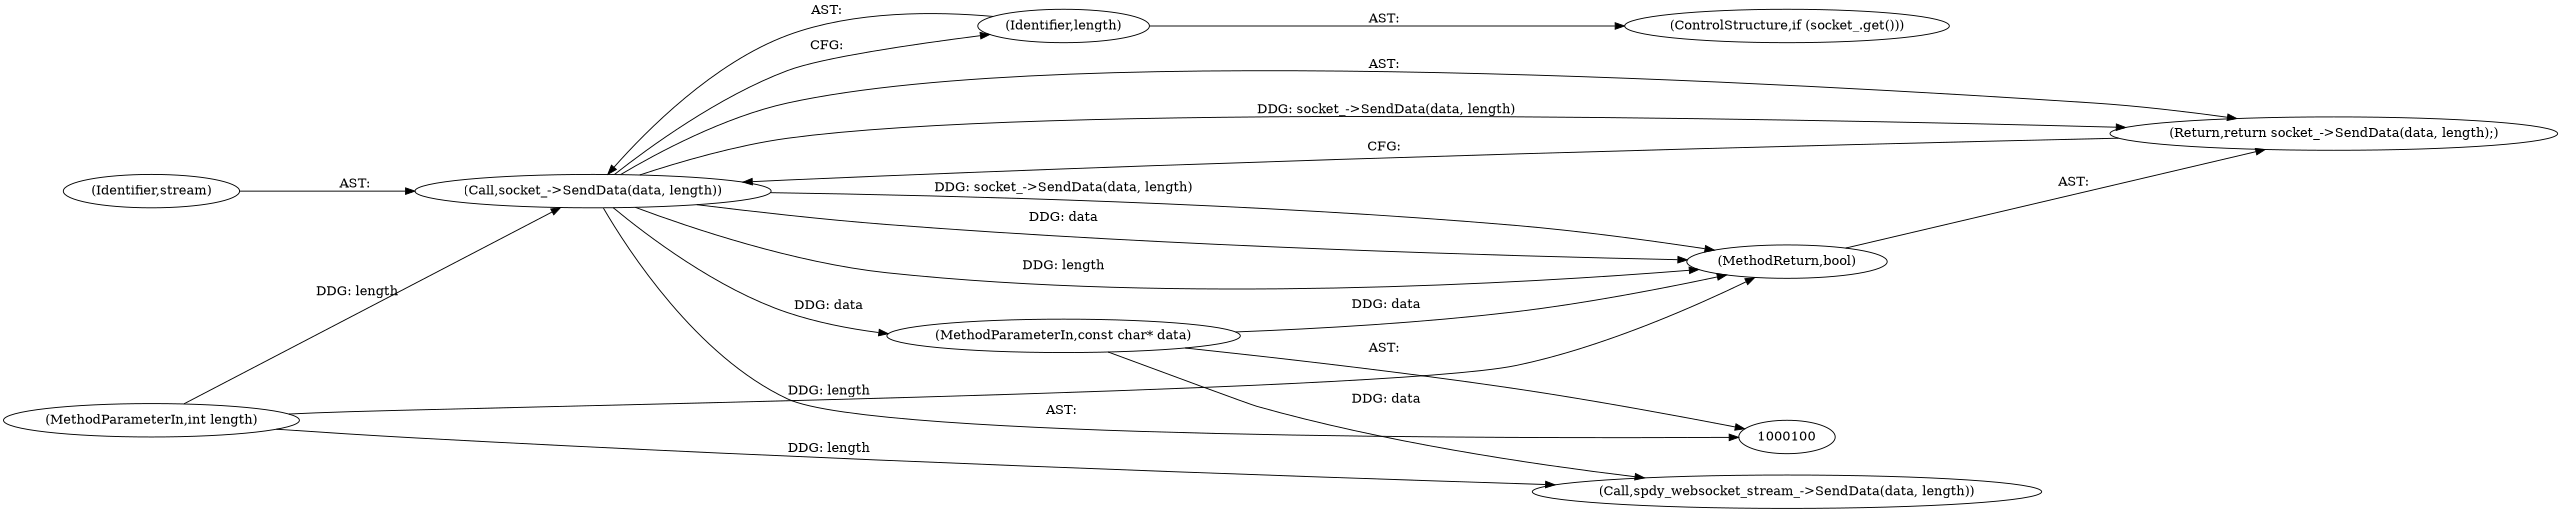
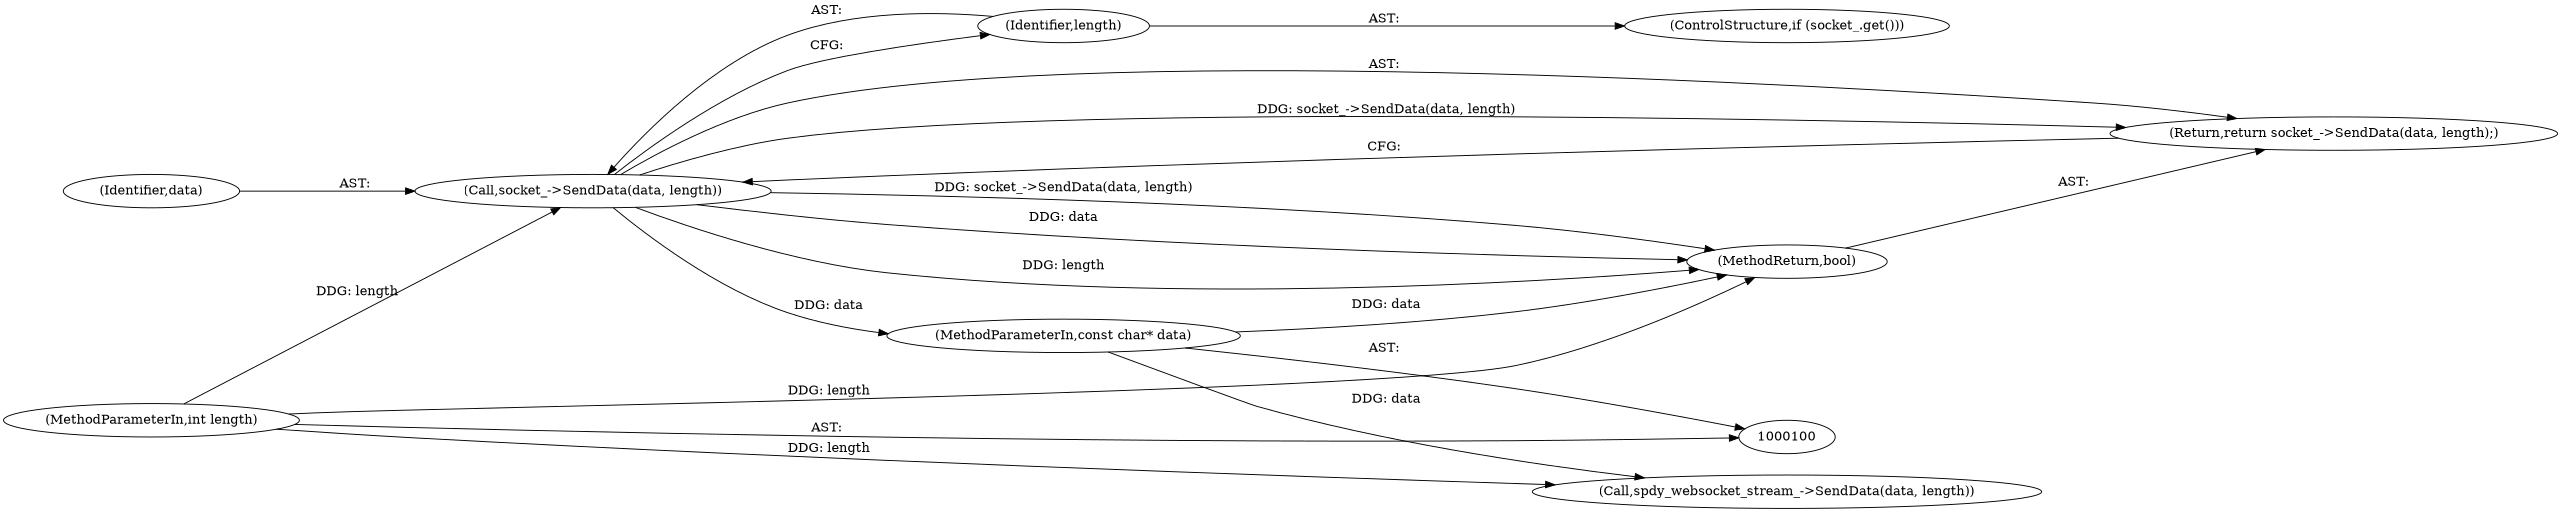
node "(Identifier,stream)": label "(Identifier,stream)" -> "(Identifier,data)"
edge "(Call,socket_->SendData(data, length))" -> "1000100": now "(MethodParameterIn,int length)" -> "1000100"
